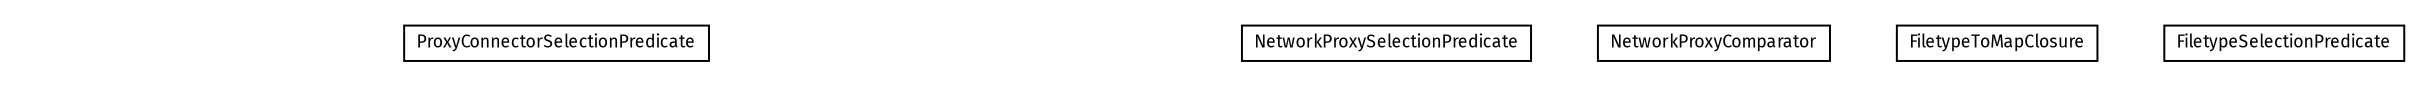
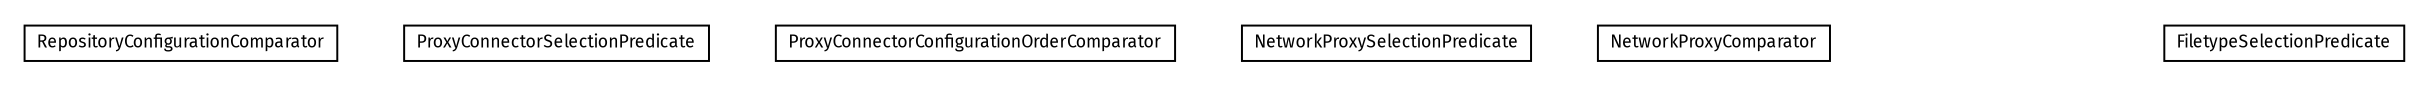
node "RepositoryConfigurationComparator": added
node "ProxyConnectorConfigurationOrderComparator": added
node "FiletypeToMapClosure": removed
